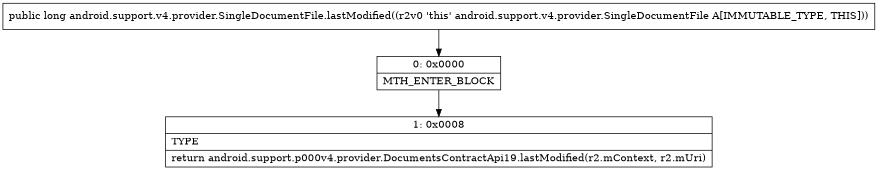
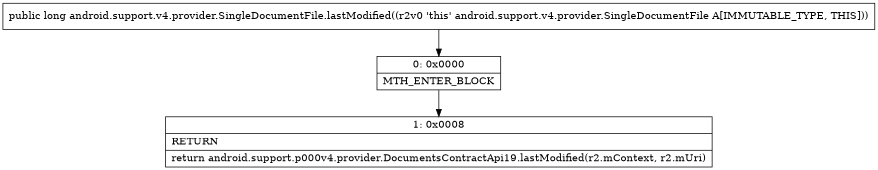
node "1: 0x0008": text "TYPE" -> "RETURN"
